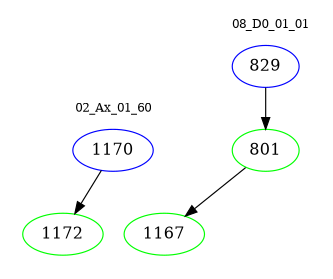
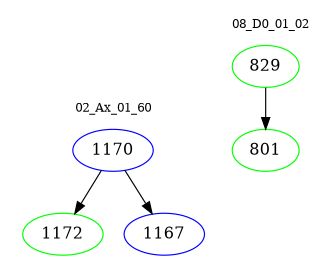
cluster "08_D0_01_01": label "08_D0_01_01" -> "08_D0_01_02"
node "829": color blue -> green
edge "801" -> "1167": now "1170" -> "1167"
node "1167": color green -> blue
